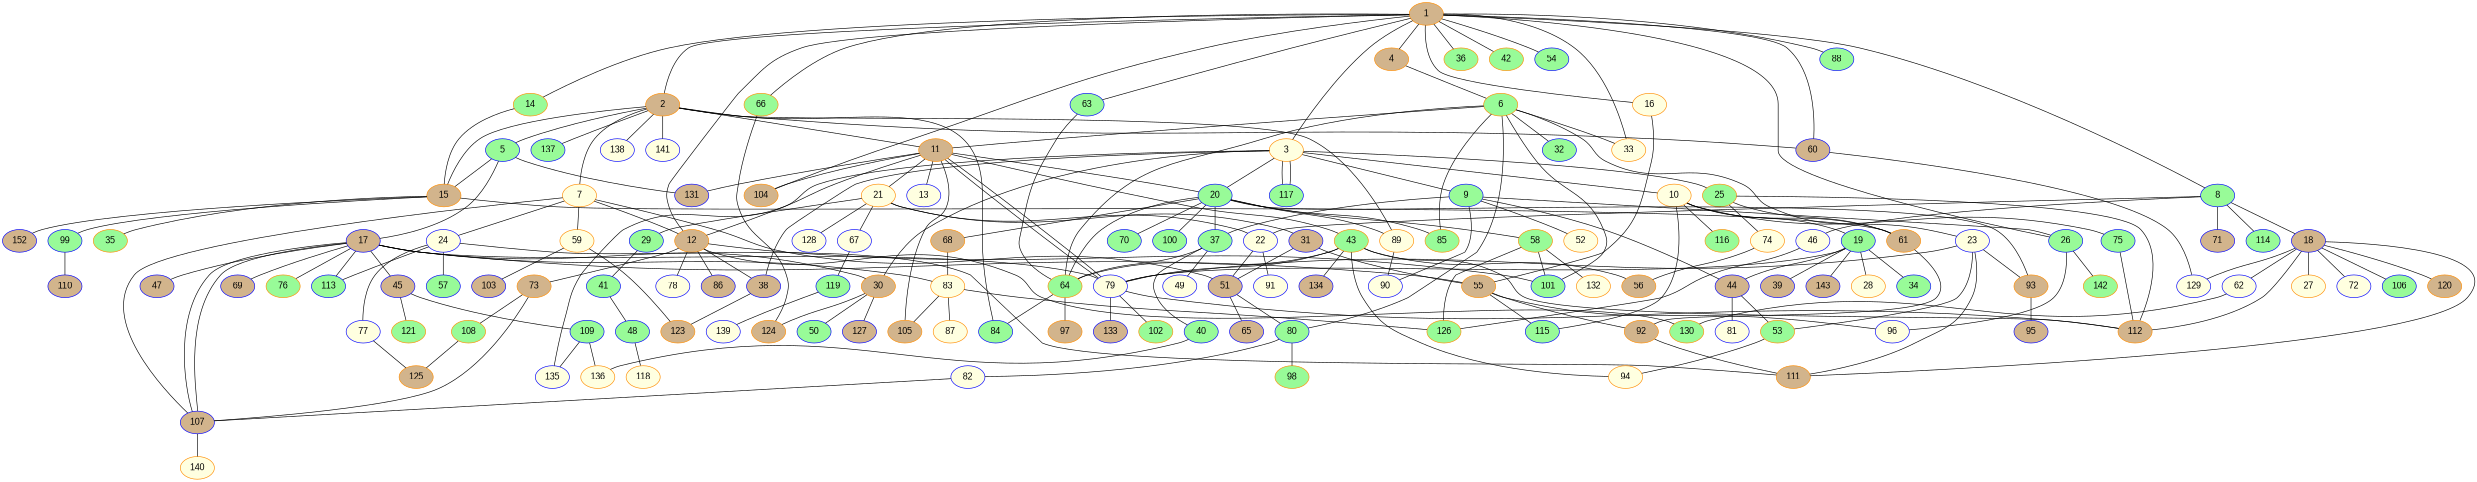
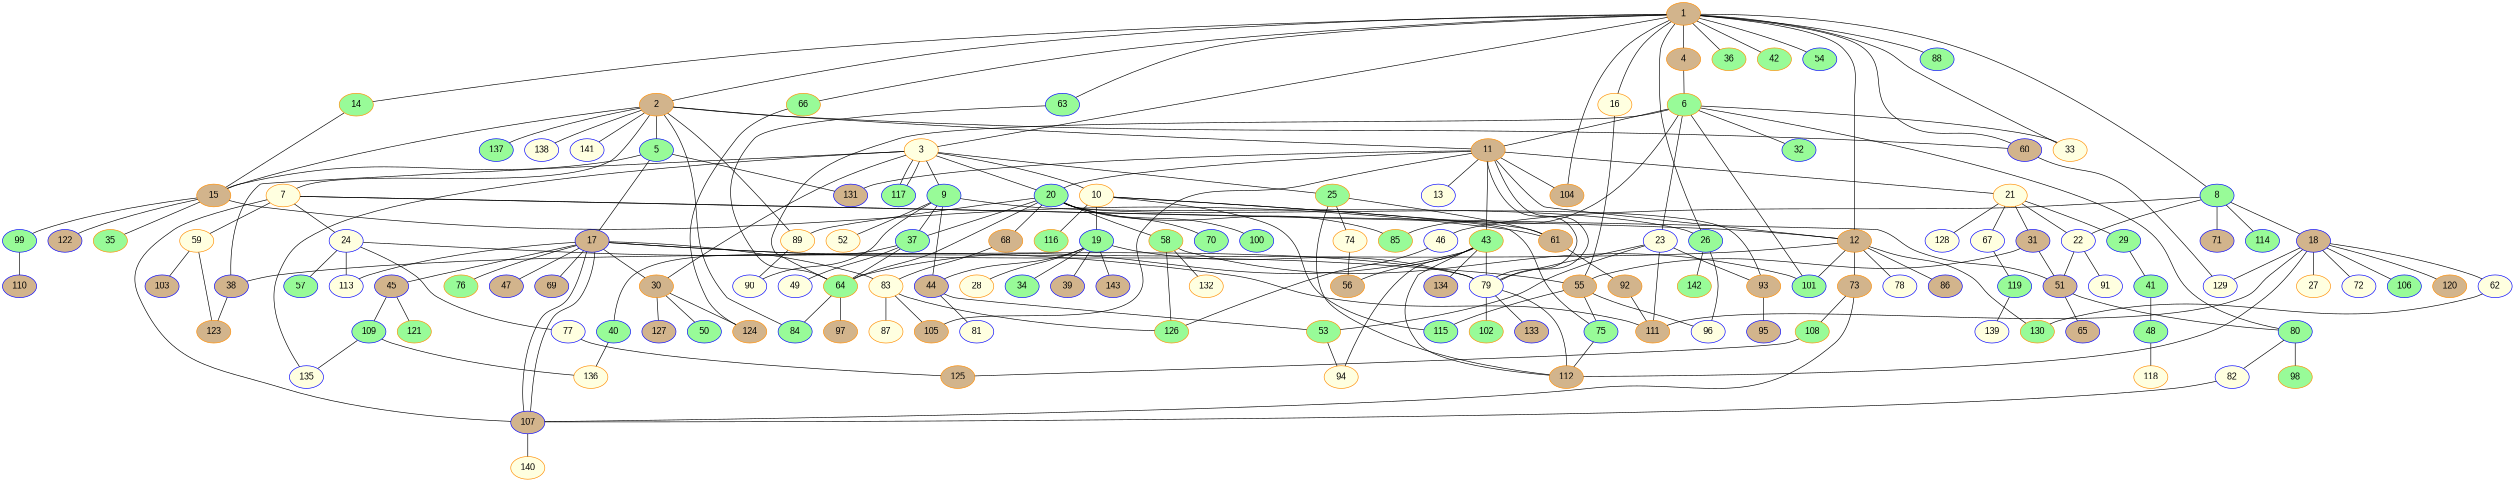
node "152": label "152" -> "122"
node "113": fillcolor palegreen -> lightyellow
edge "55" -- "92": now "55" -- "75"
